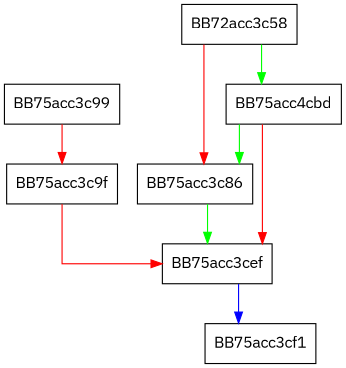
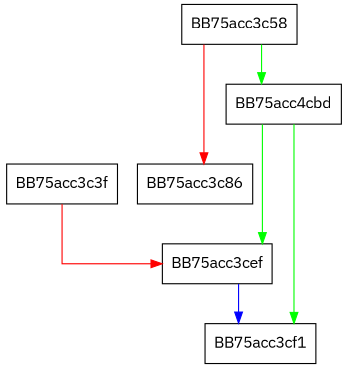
node "BB72acc3c58": label "BB72acc3c58" -> "BB75acc3c58"
node "BB75acc3c99": removed
edge "BB75acc4cbd" -> "BB75acc3c86": now "BB75acc4cbd" -> "BB75acc3cf1"
edge "BB75acc4cbd" -> "BB75acc3cef": color red -> green
node "BB75acc3c9f": label "BB75acc3c9f" -> "BB75acc3c3f"
edge "BB75acc3c86" -> "BB75acc3cef": removed
